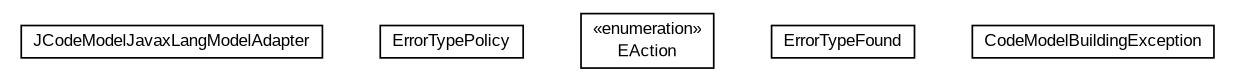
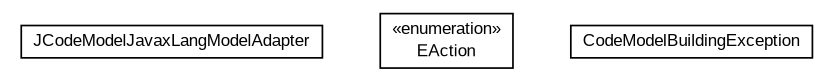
node "ErrorTypePolicy": removed
node "ErrorTypeFound": removed
